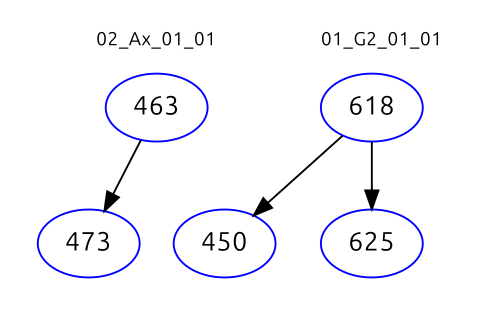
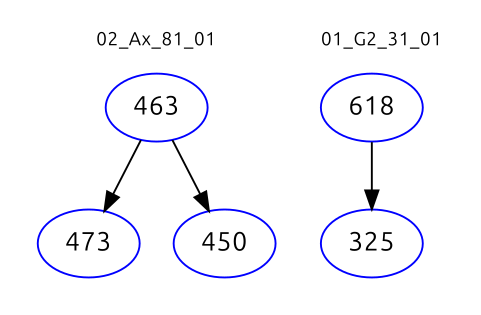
cluster "02_Ax_01_01": label "02_Ax_01_01" -> "02_Ax_81_01"
cluster "01_G2_01_01": label "01_G2_01_01" -> "01_G2_31_01"
edge "618" -> "450": now "463" -> "450"
node "625": label "625" -> "325"
